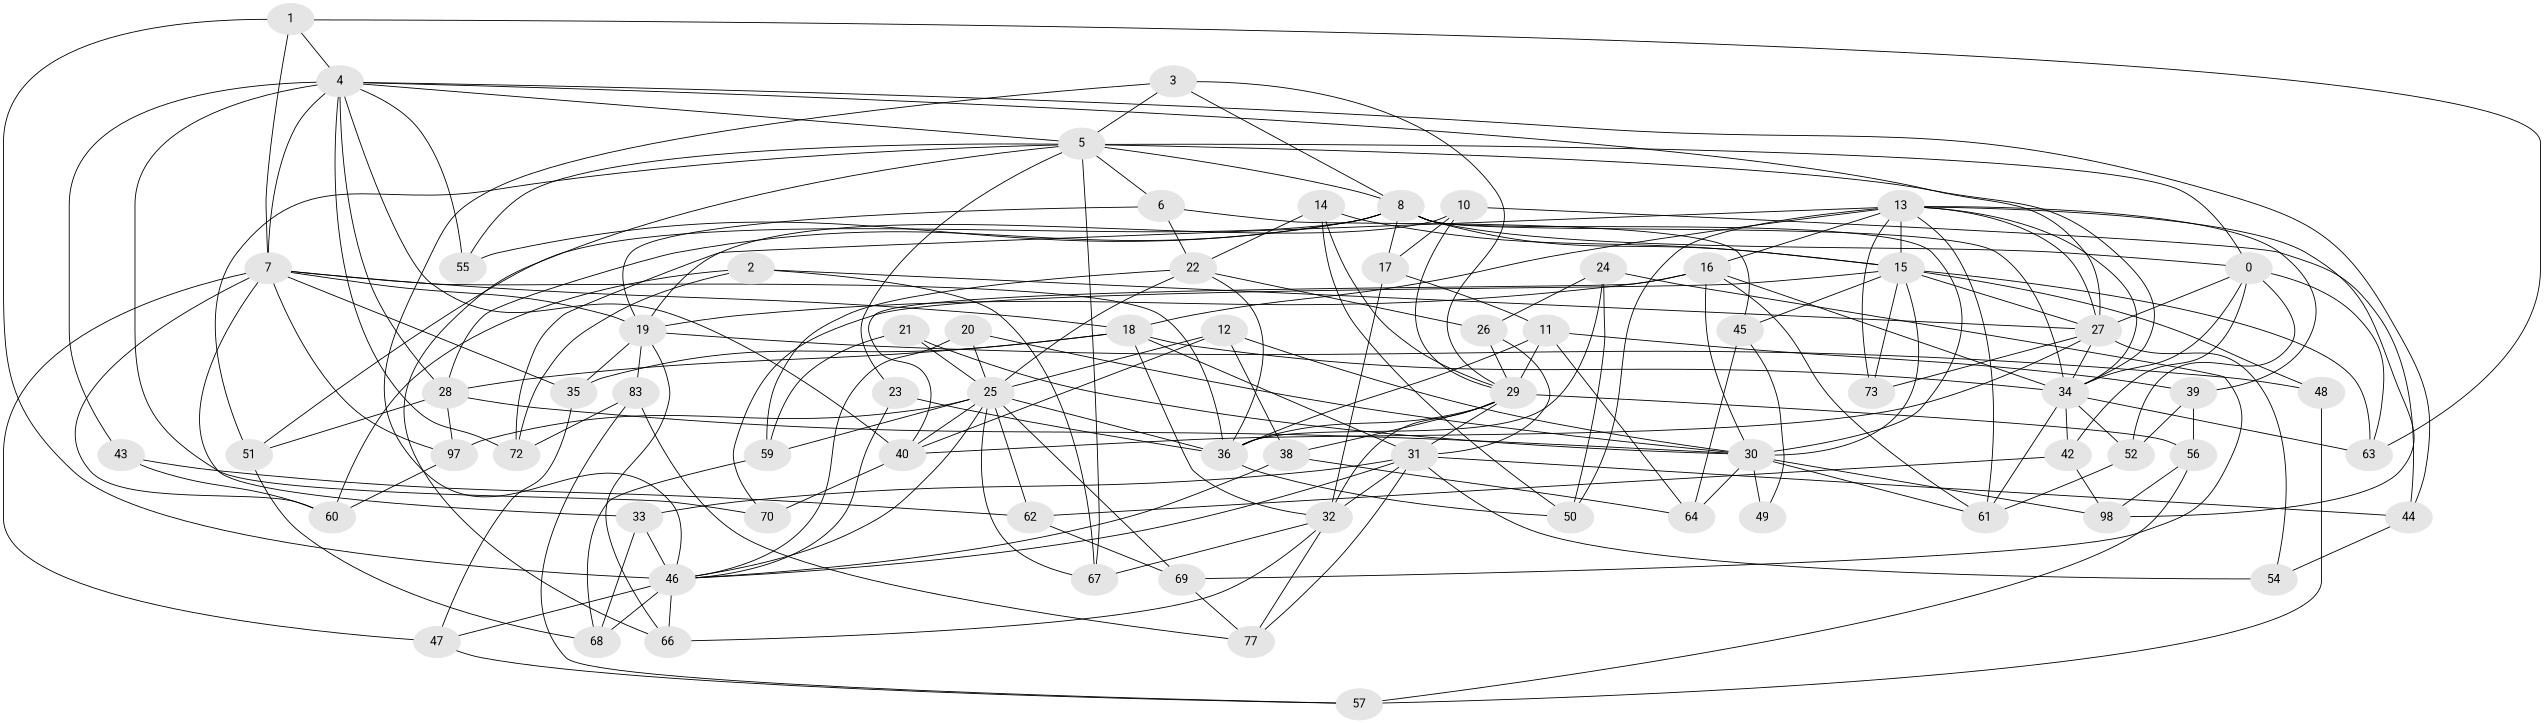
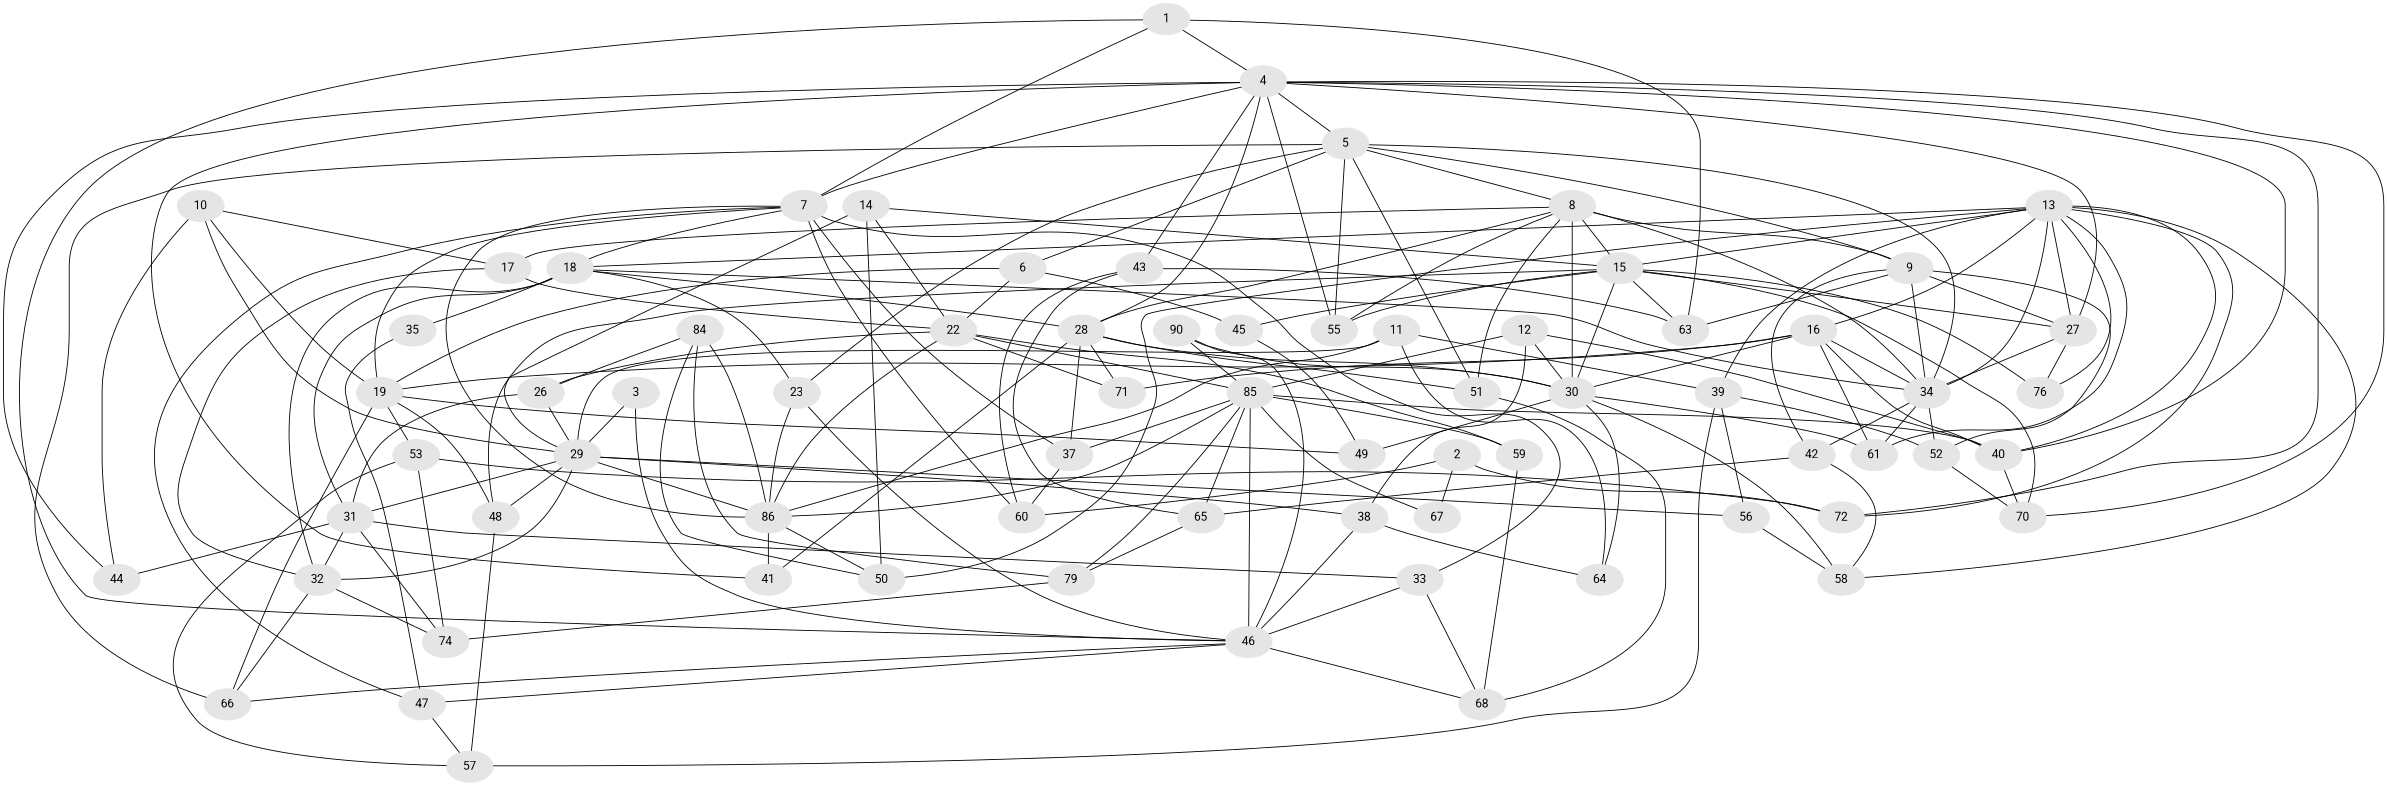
edge "3" -- "5": removed
edge "3" -- "8": removed
node "24": label "24" -> "84"
node "0": label "0" -> "9"
edge "15" -- "55": added
edge "18" -- "23": added
edge "2" -- "27": removed
edge "17" -- "11": now "17" -- "22"
edge "7" -- "35": removed
node "21": removed
node "20": label "20" -> "90"
edge "19" -- "35": now "19" -- "49"
edge "5" -- "67": removed
node "83": label "83" -> "53"
node "25": label "25" -> "85"
node "71": added
node "73": label "73" -> "76"
edge "45" -- "64": removed
edge "34" -- "63": now "43" -- "63"
edge "27" -- "40": now "13" -- "40"
node "97": label "97" -> "37"
node "36": label "36" -> "86"
edge "29" -- "48": added
edge "52" -- "61": now "52" -- "70"
node "62": label "62" -> "65"
node "98": label "98" -> "58"
edge "31" -- "46": removed
edge "32" -- "67": removed
node "41": added
node "69": label "69" -> "79"
node "54": removed
edge "56" -- "57": now "39" -- "57"
node "77": label "77" -> "74"
